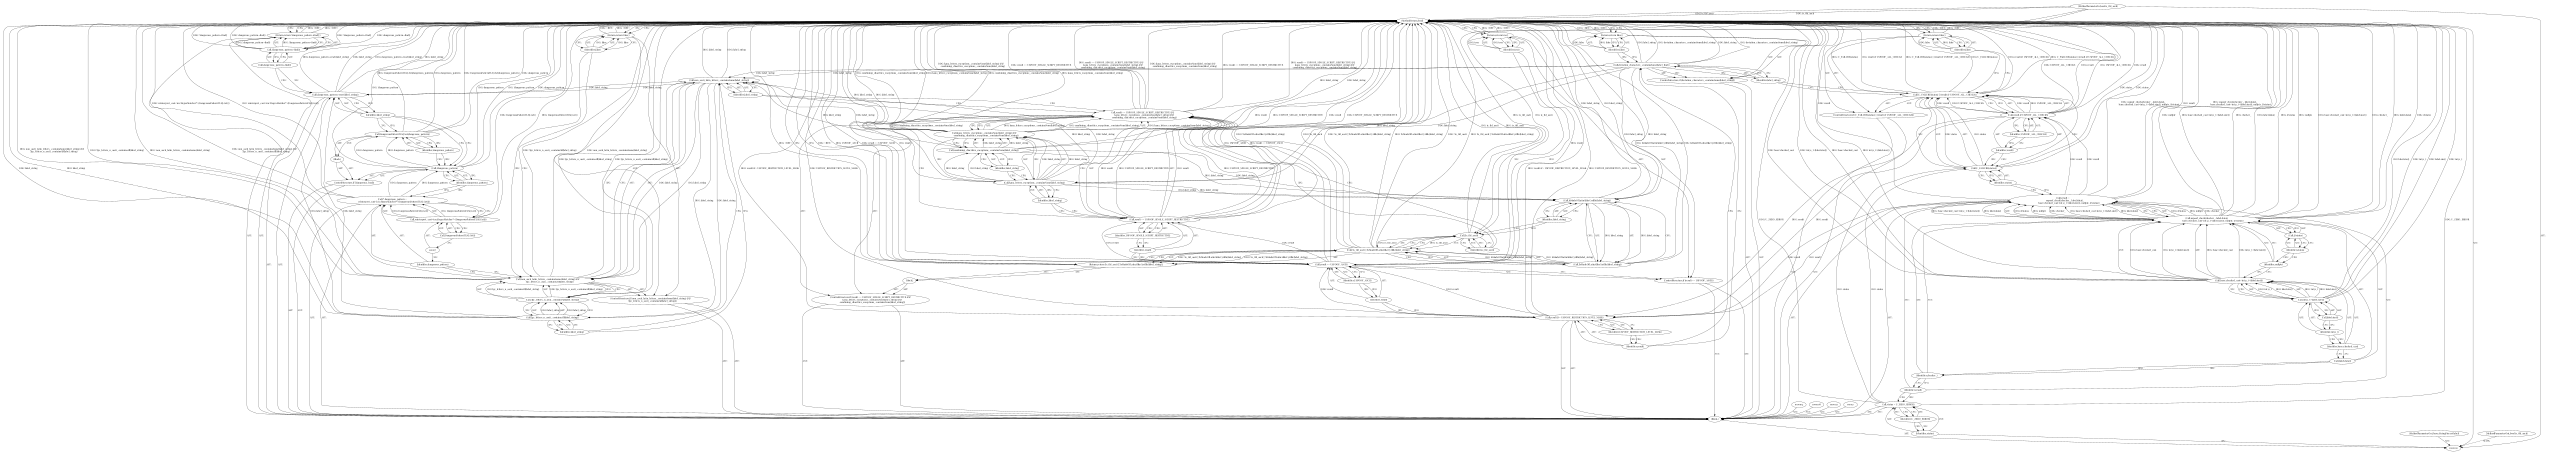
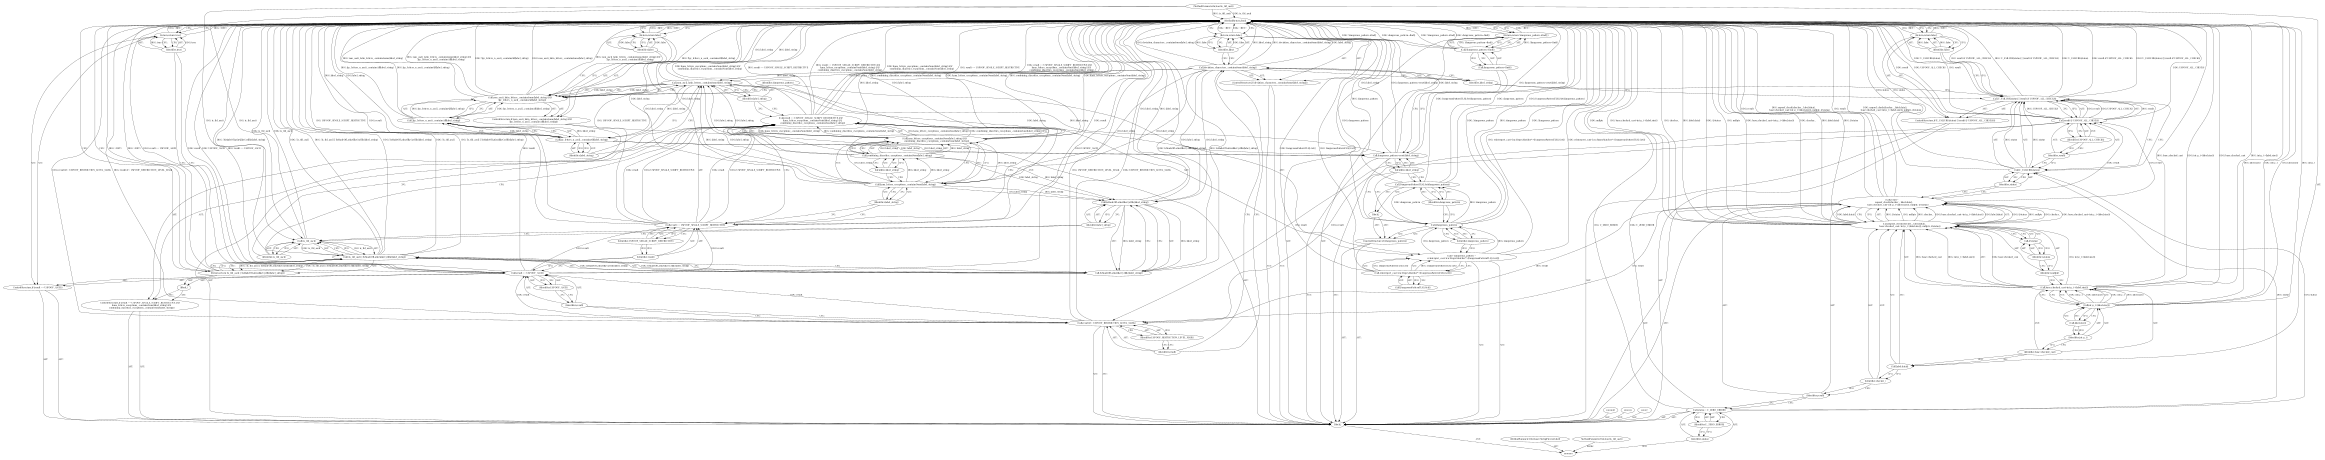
edge "(MethodReturn,bool)" -> "1000100": removed, label "AST:"
edge "(MethodParameterIn,bool is_tld_ascii)" -> "1000100": now "(MethodParameterIn,bool is_tld_ascii)" -> "(Call,label.data())"
node "(Call,deviation_characters_.containsSome(label_find))": label "(Call,deviation_characters_.containsSome(label_find))" -> "(Call,deviation_characters_.containsSome(label_string))"
node "(ControlStructure,if (!dangerous_bool))": label "(ControlStructure,if (!dangerous_bool))" -> "(ControlStructure,if (!dangerous_pattern))"
node "1000177": removed
node "1000104": removed
